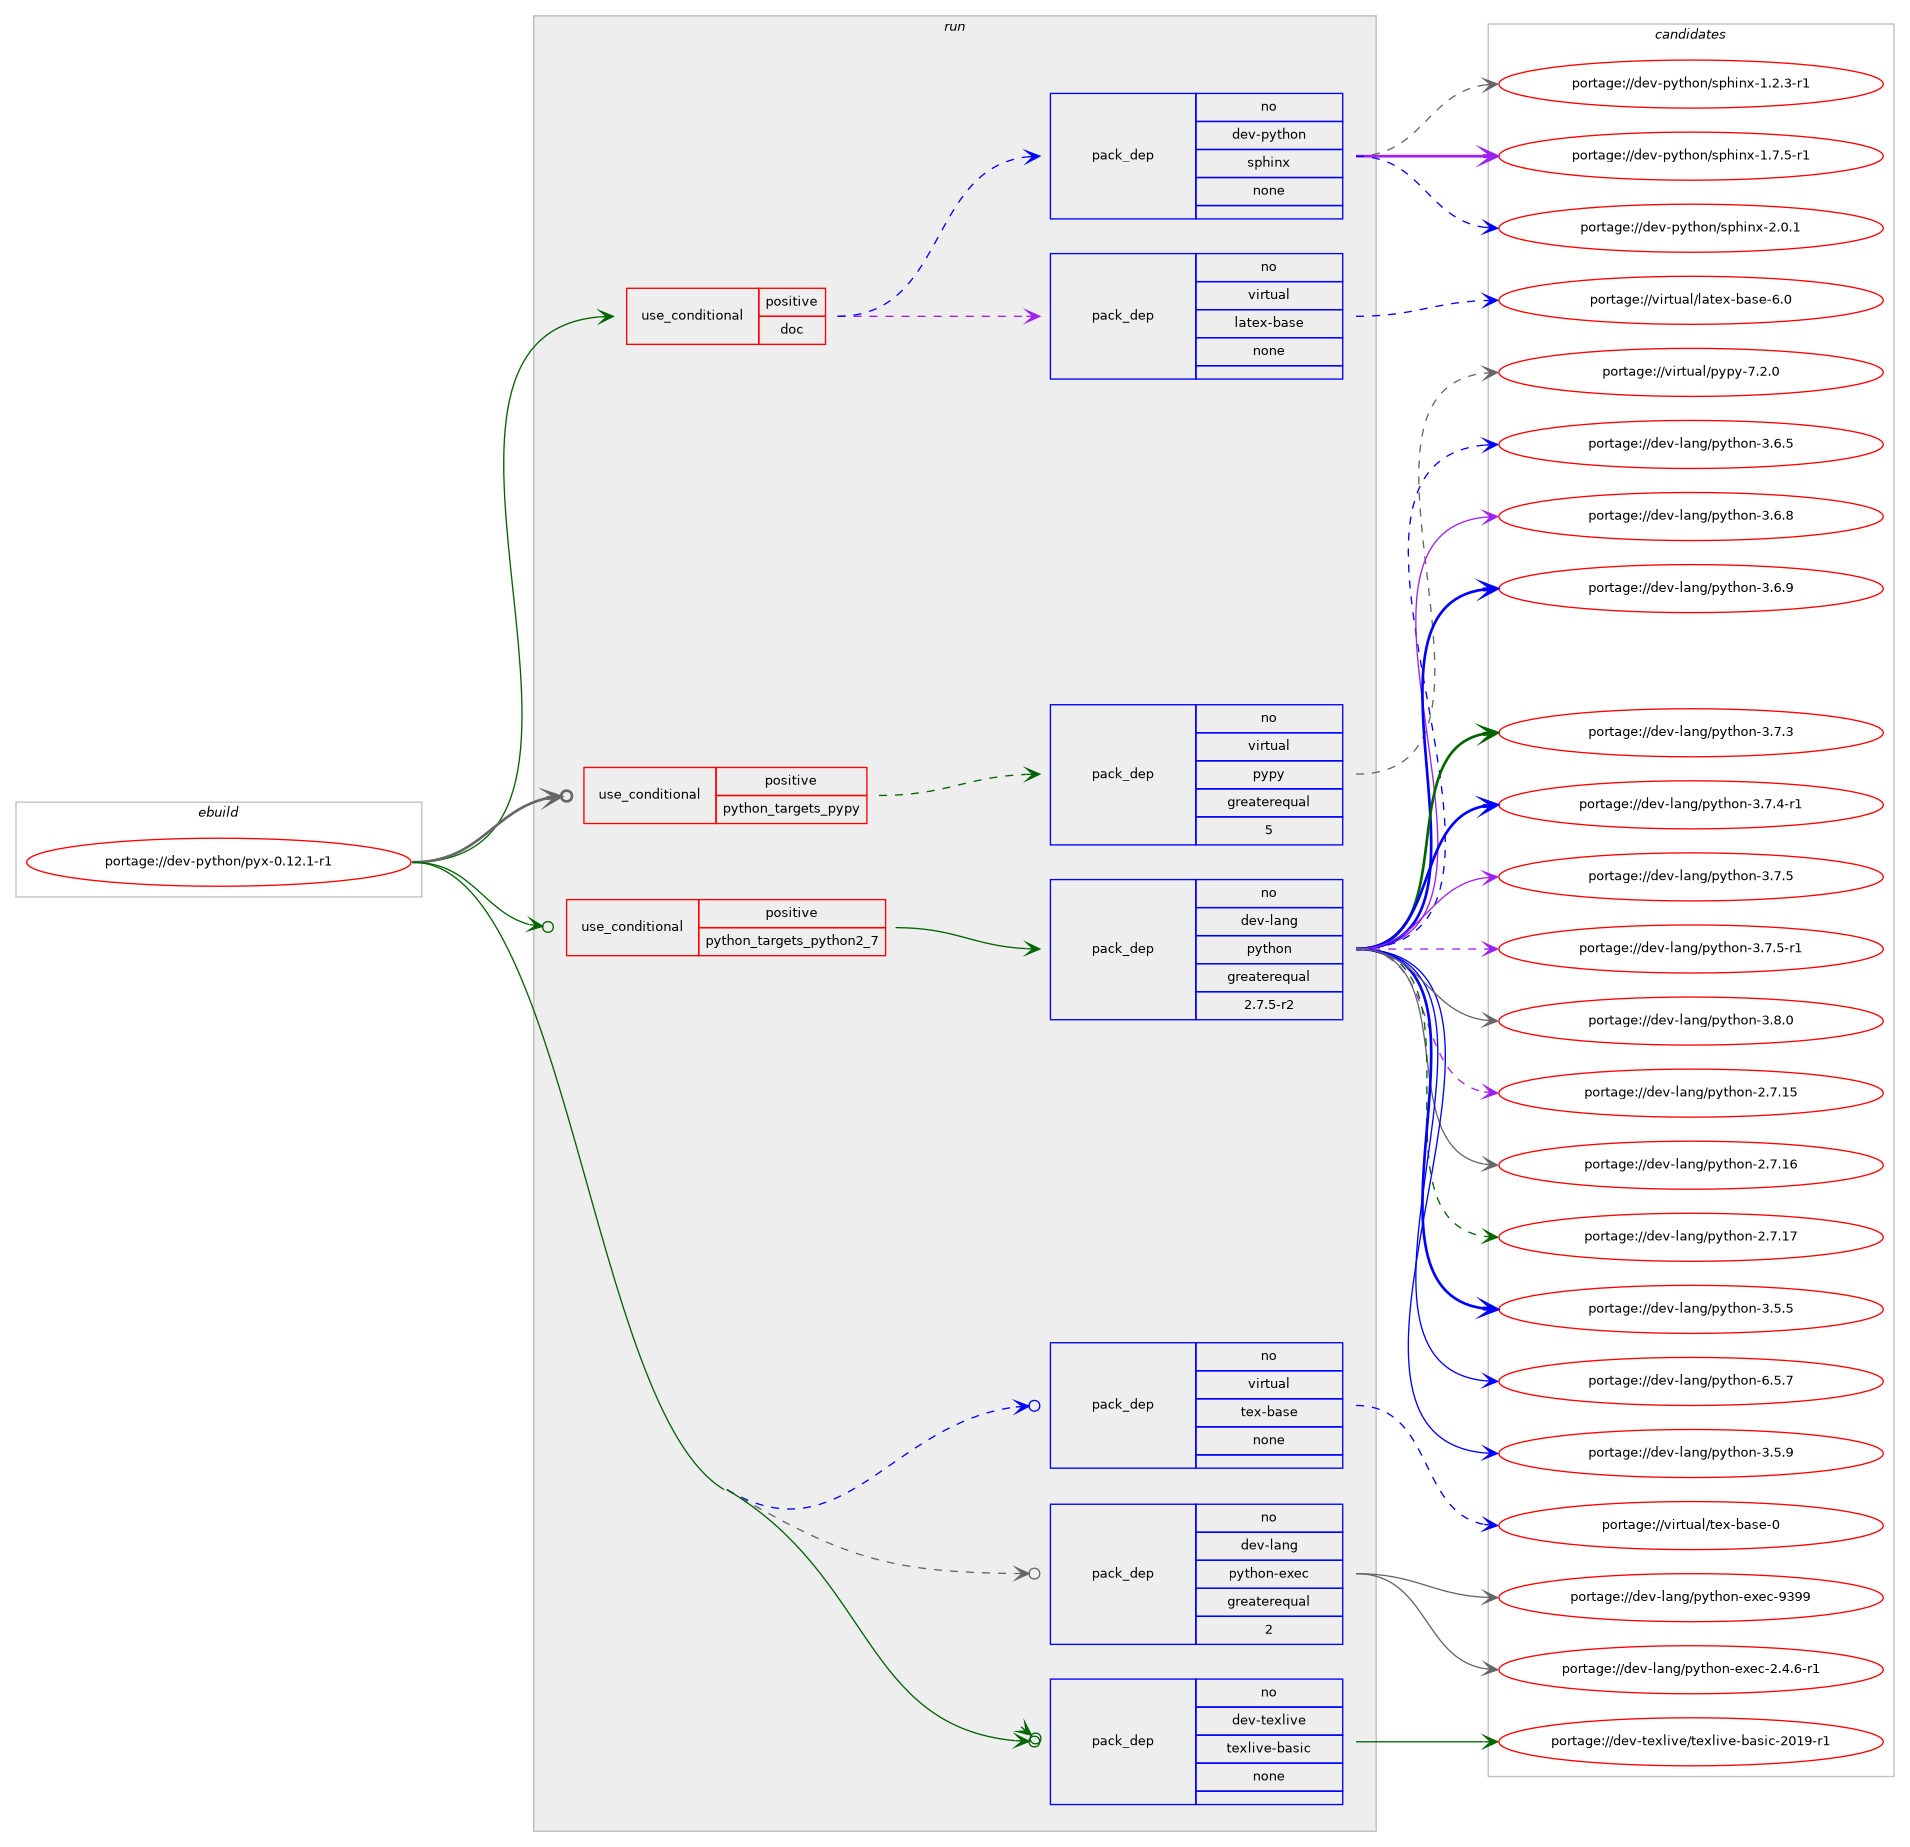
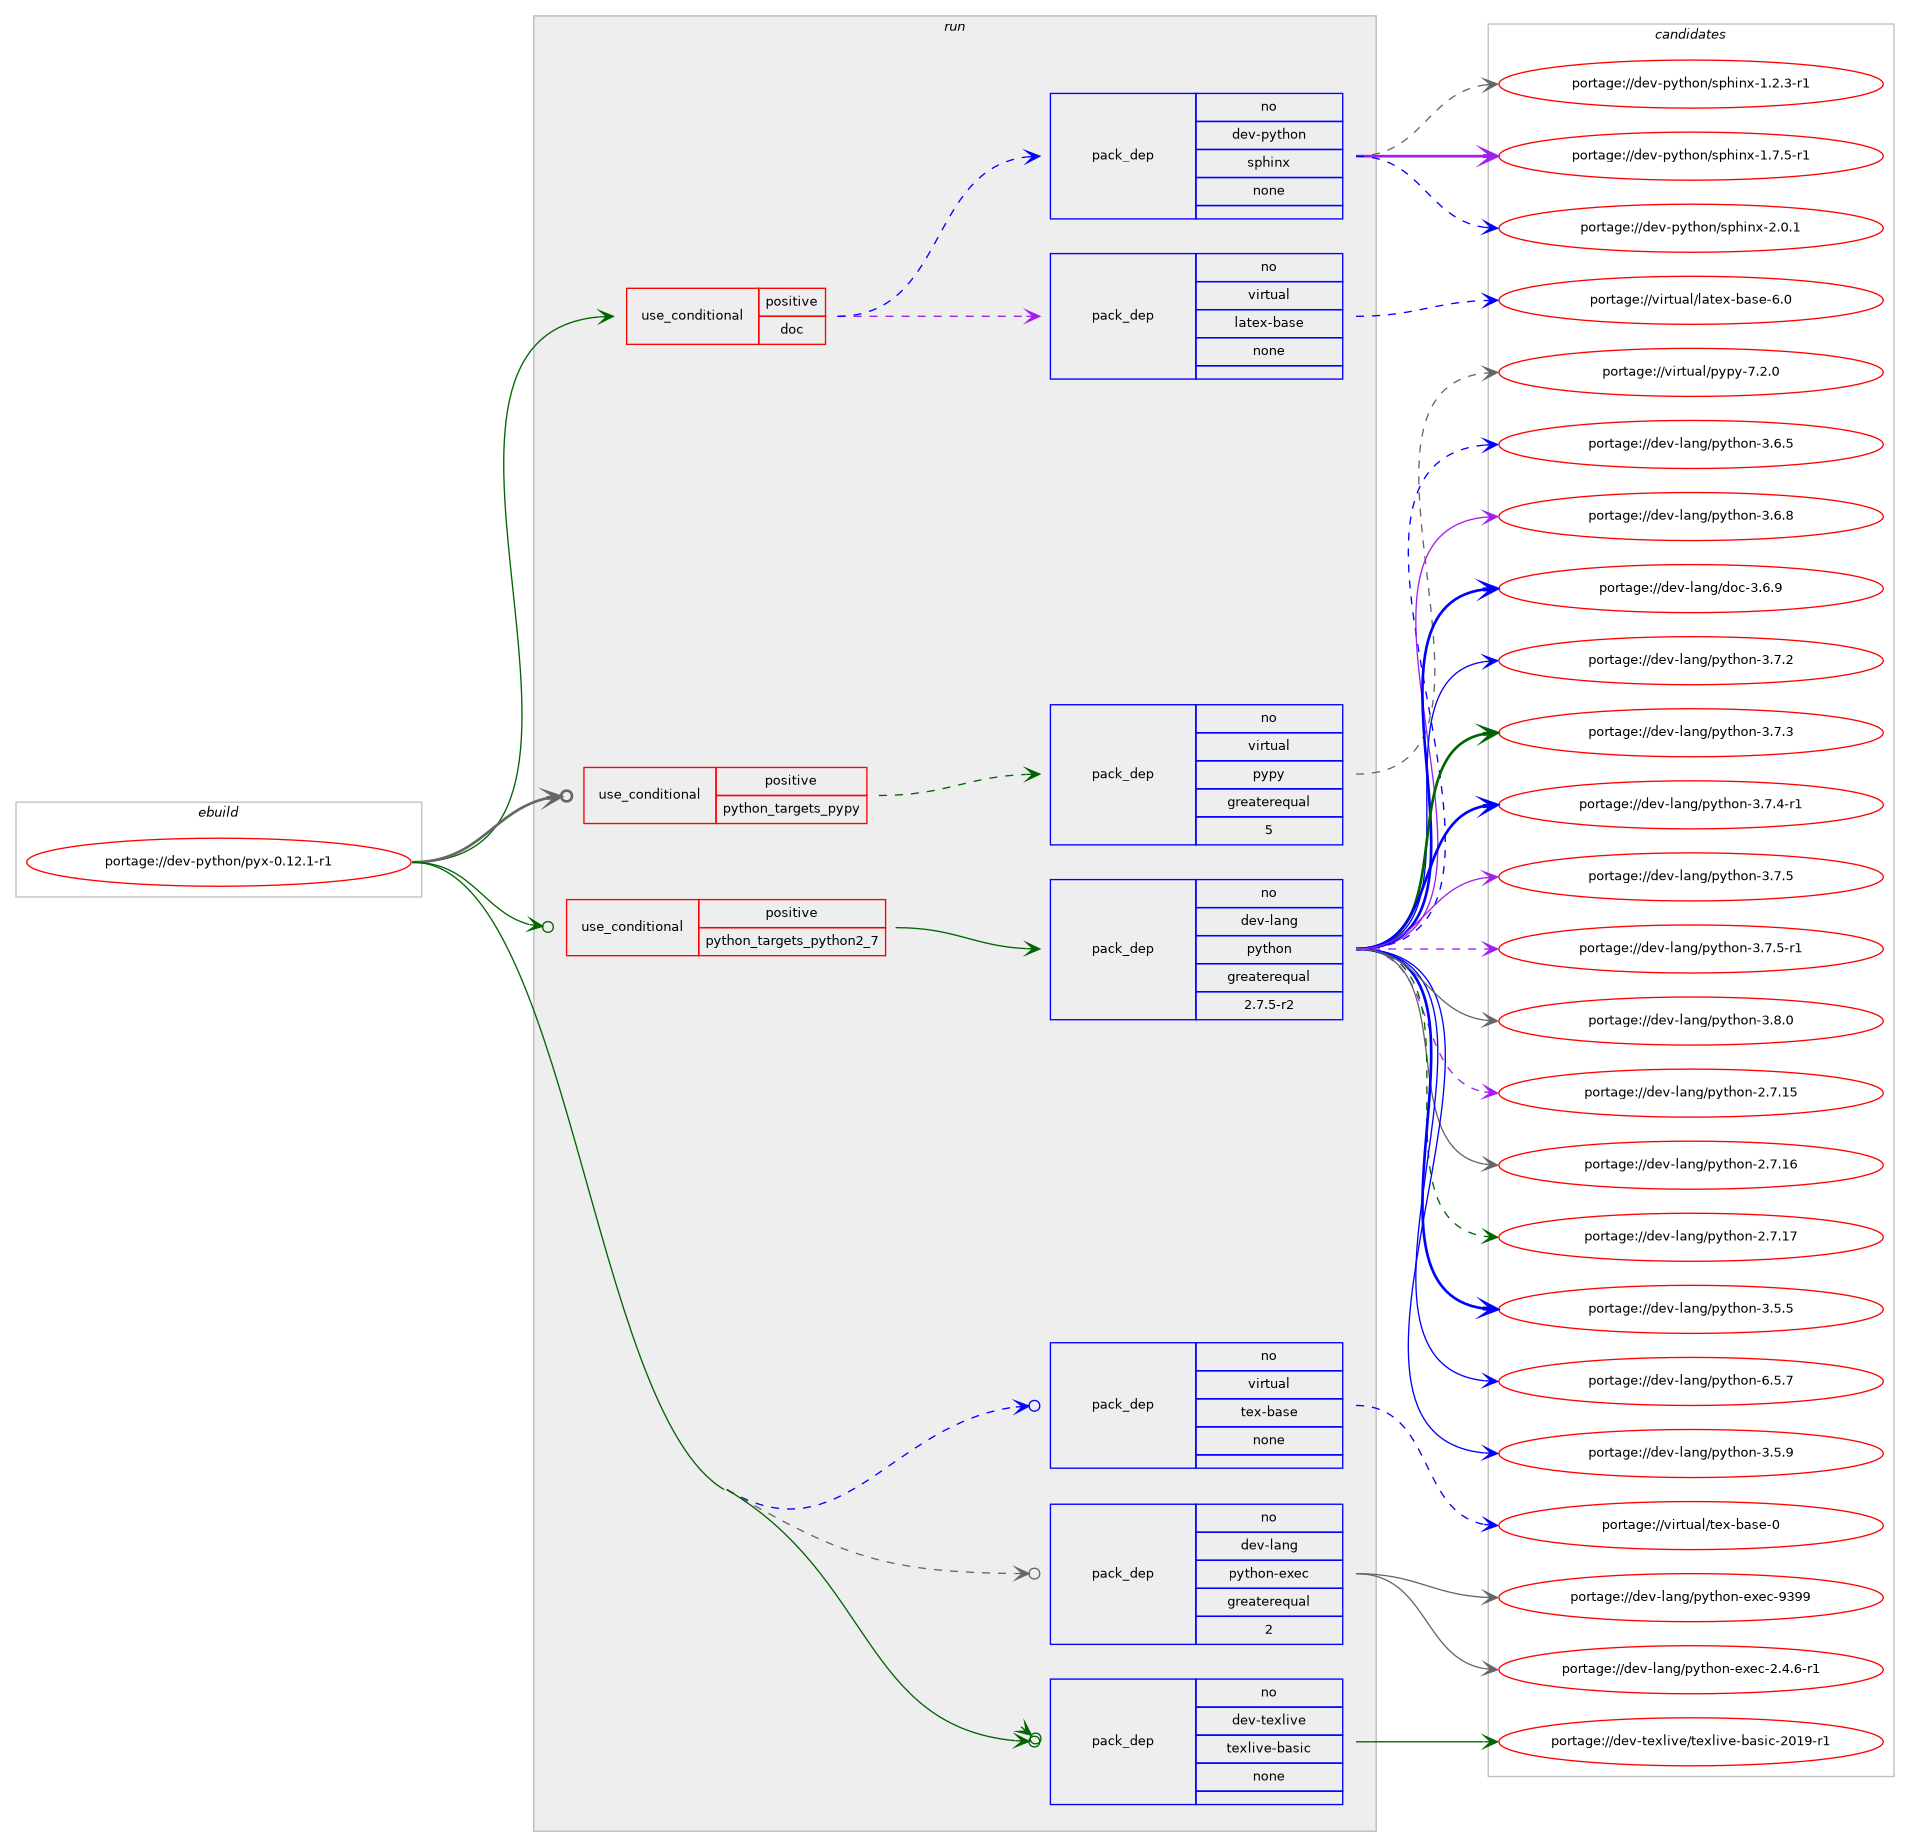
node "portage://dev-lang/python-3.6.9": label "portage://dev-lang/python-3.6.9" -> "portage://dev-lang/doc-3.6.9"
node "portage://dev-lang/python-3.7.2": added
